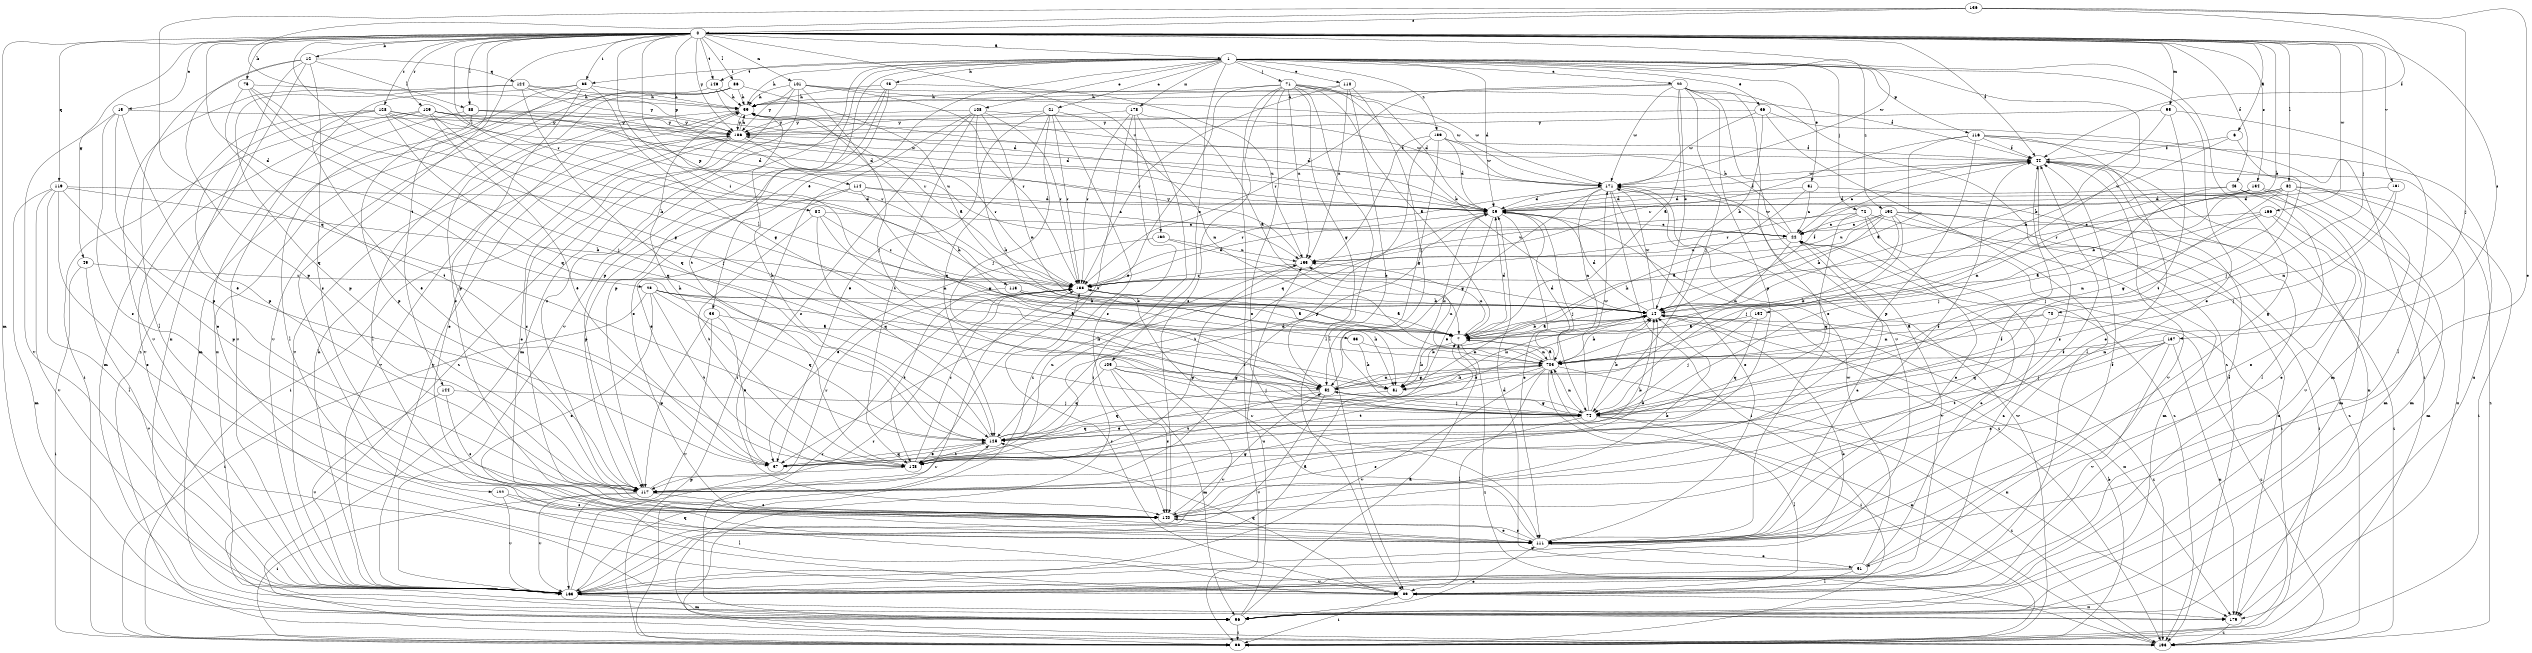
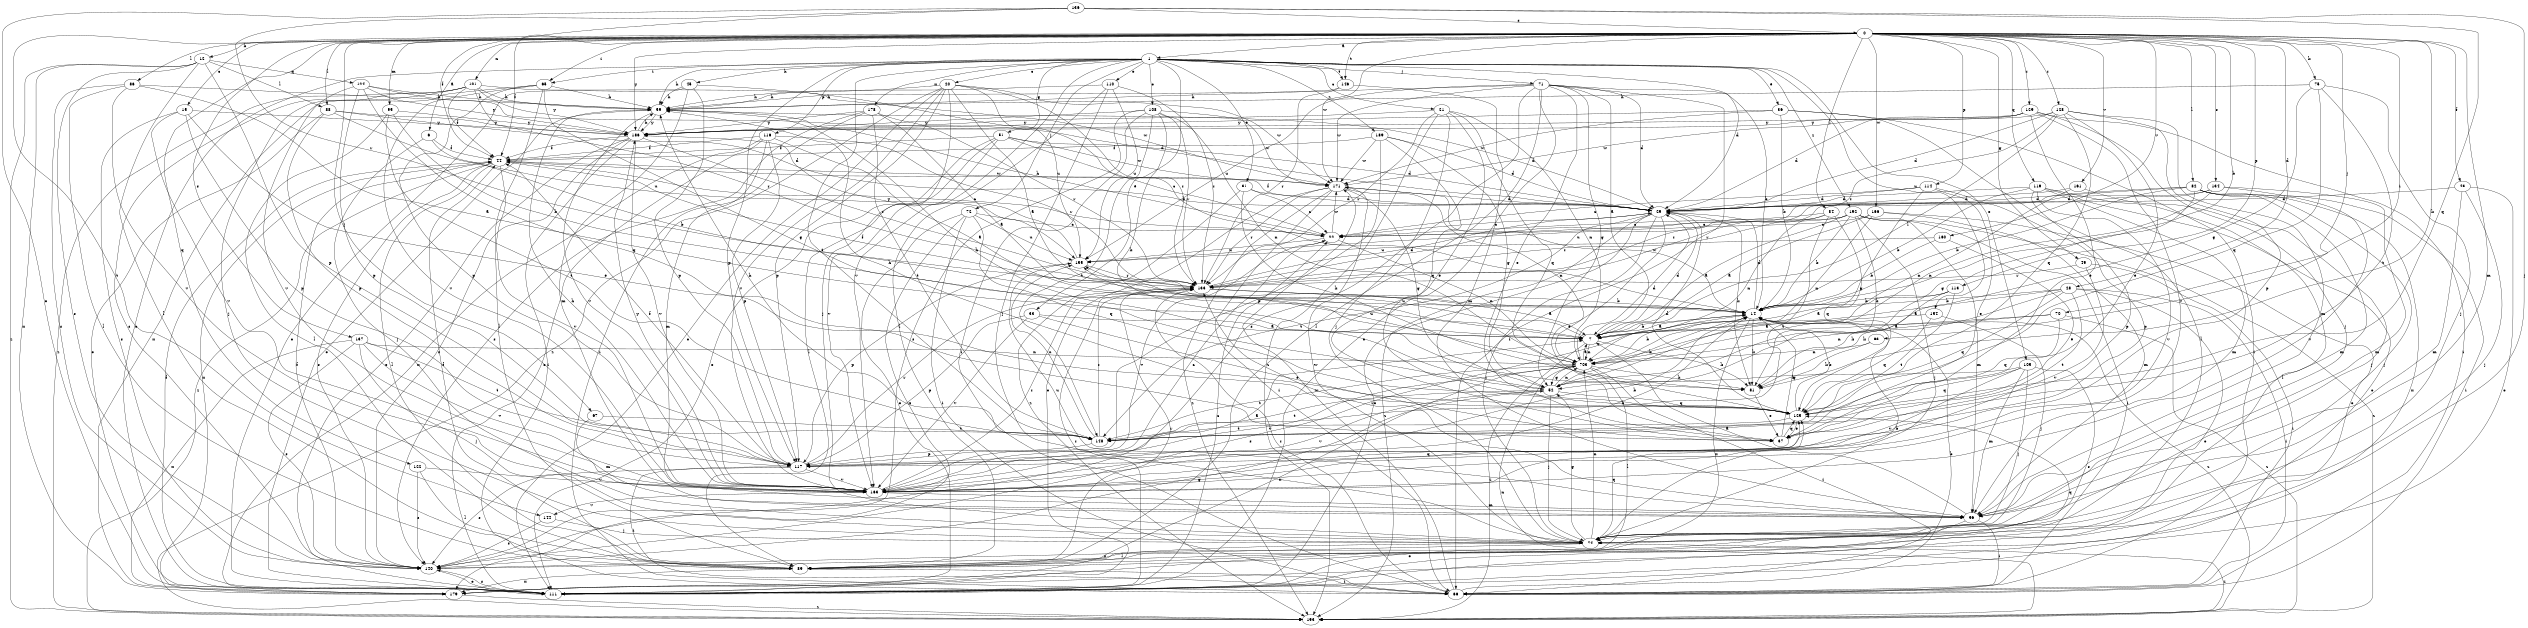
node "67": added
edge "140" -> "14": label "b" -> "s"
edge "111" -> "51": reversed
edge "144" -> "163": reversed
